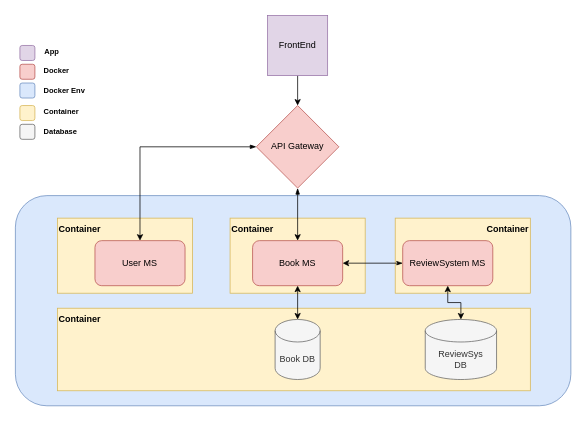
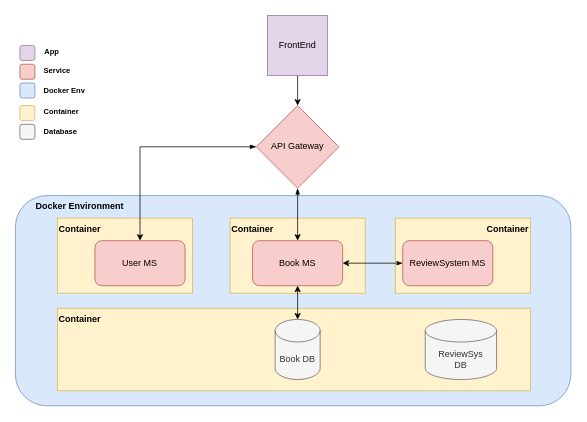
node "Docker": label "Docker" -> "Service"
node "Docker Environment": added
edge "ReviewSystem MS" -- "ReviewSys DB": removed
